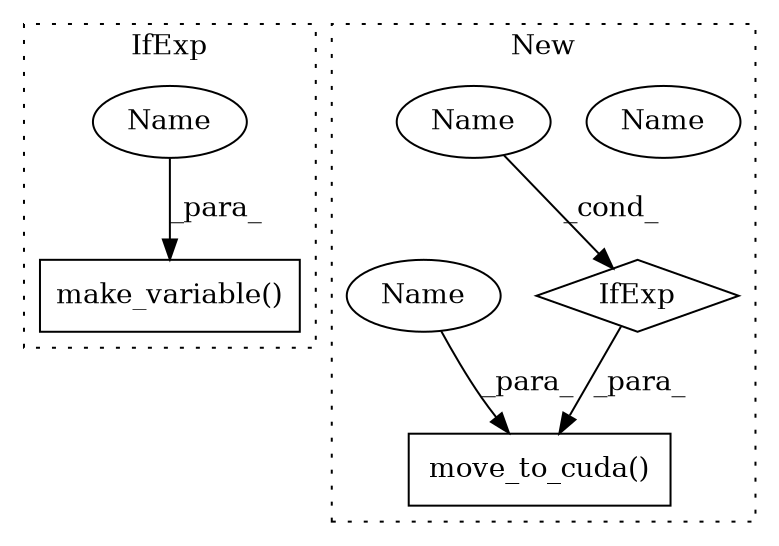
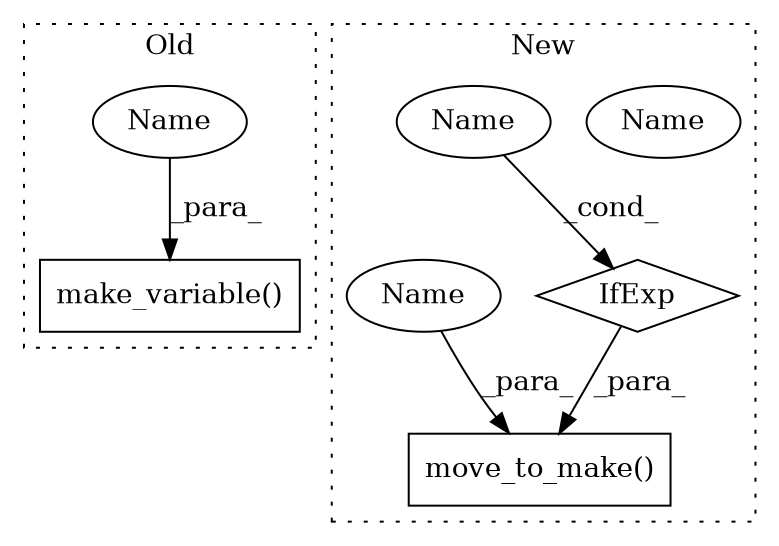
cluster "IfExp": label "IfExp" -> "Old"
node "move_to_cuda()": label "move_to_cuda()" -> "move_to_make()"
